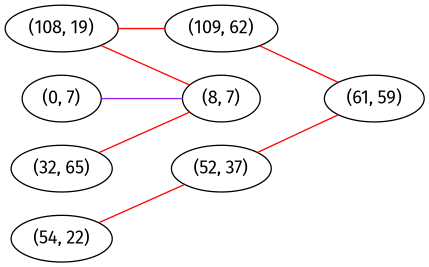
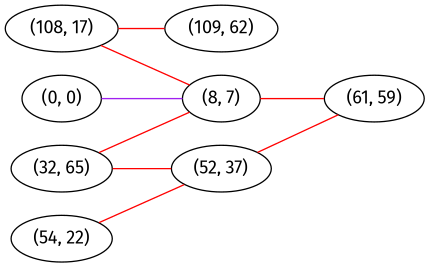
node "(108, 19)": label "(108, 19)" -> "(108, 17)"
edge "(109, 62)" -- "(61, 59)": now "(8, 7)" -- "(61, 59)"
node "(0, 7)": label "(0, 7)" -> "(0, 0)"
edge "(32, 65)" -- "(52, 37)": added
